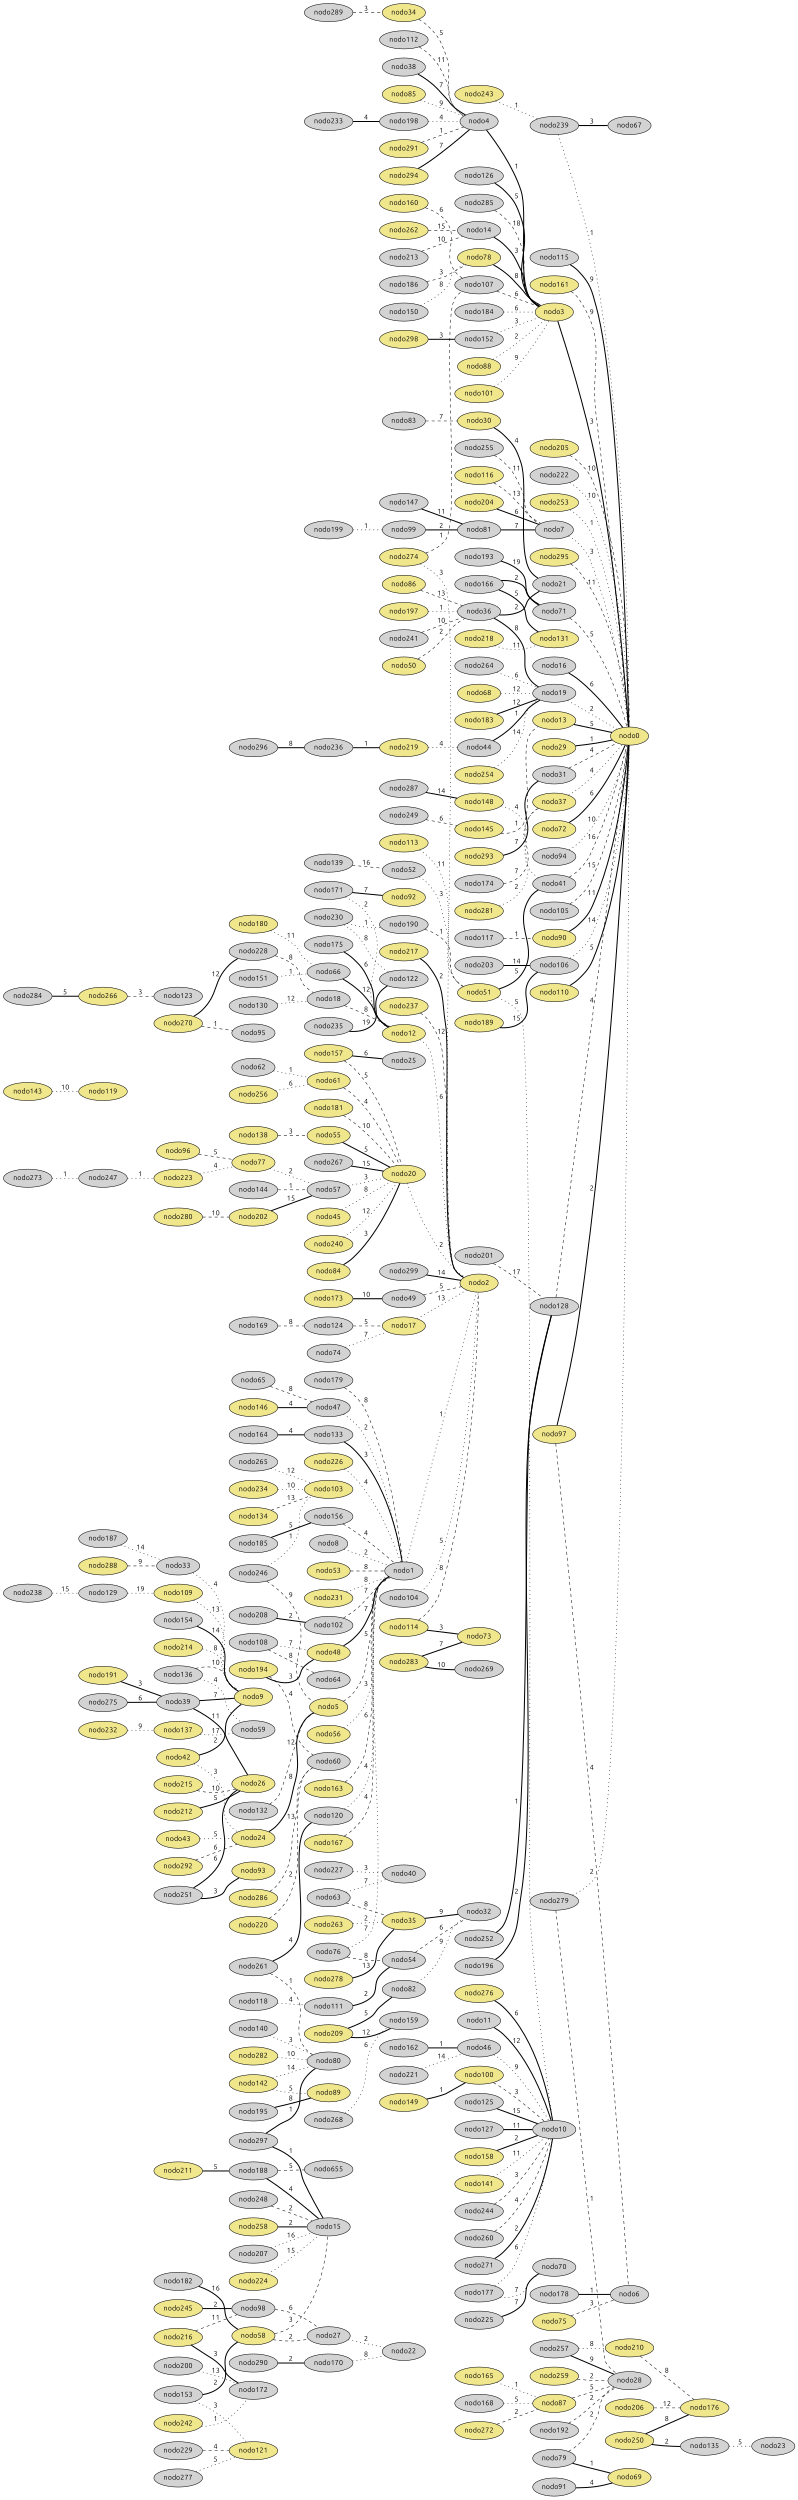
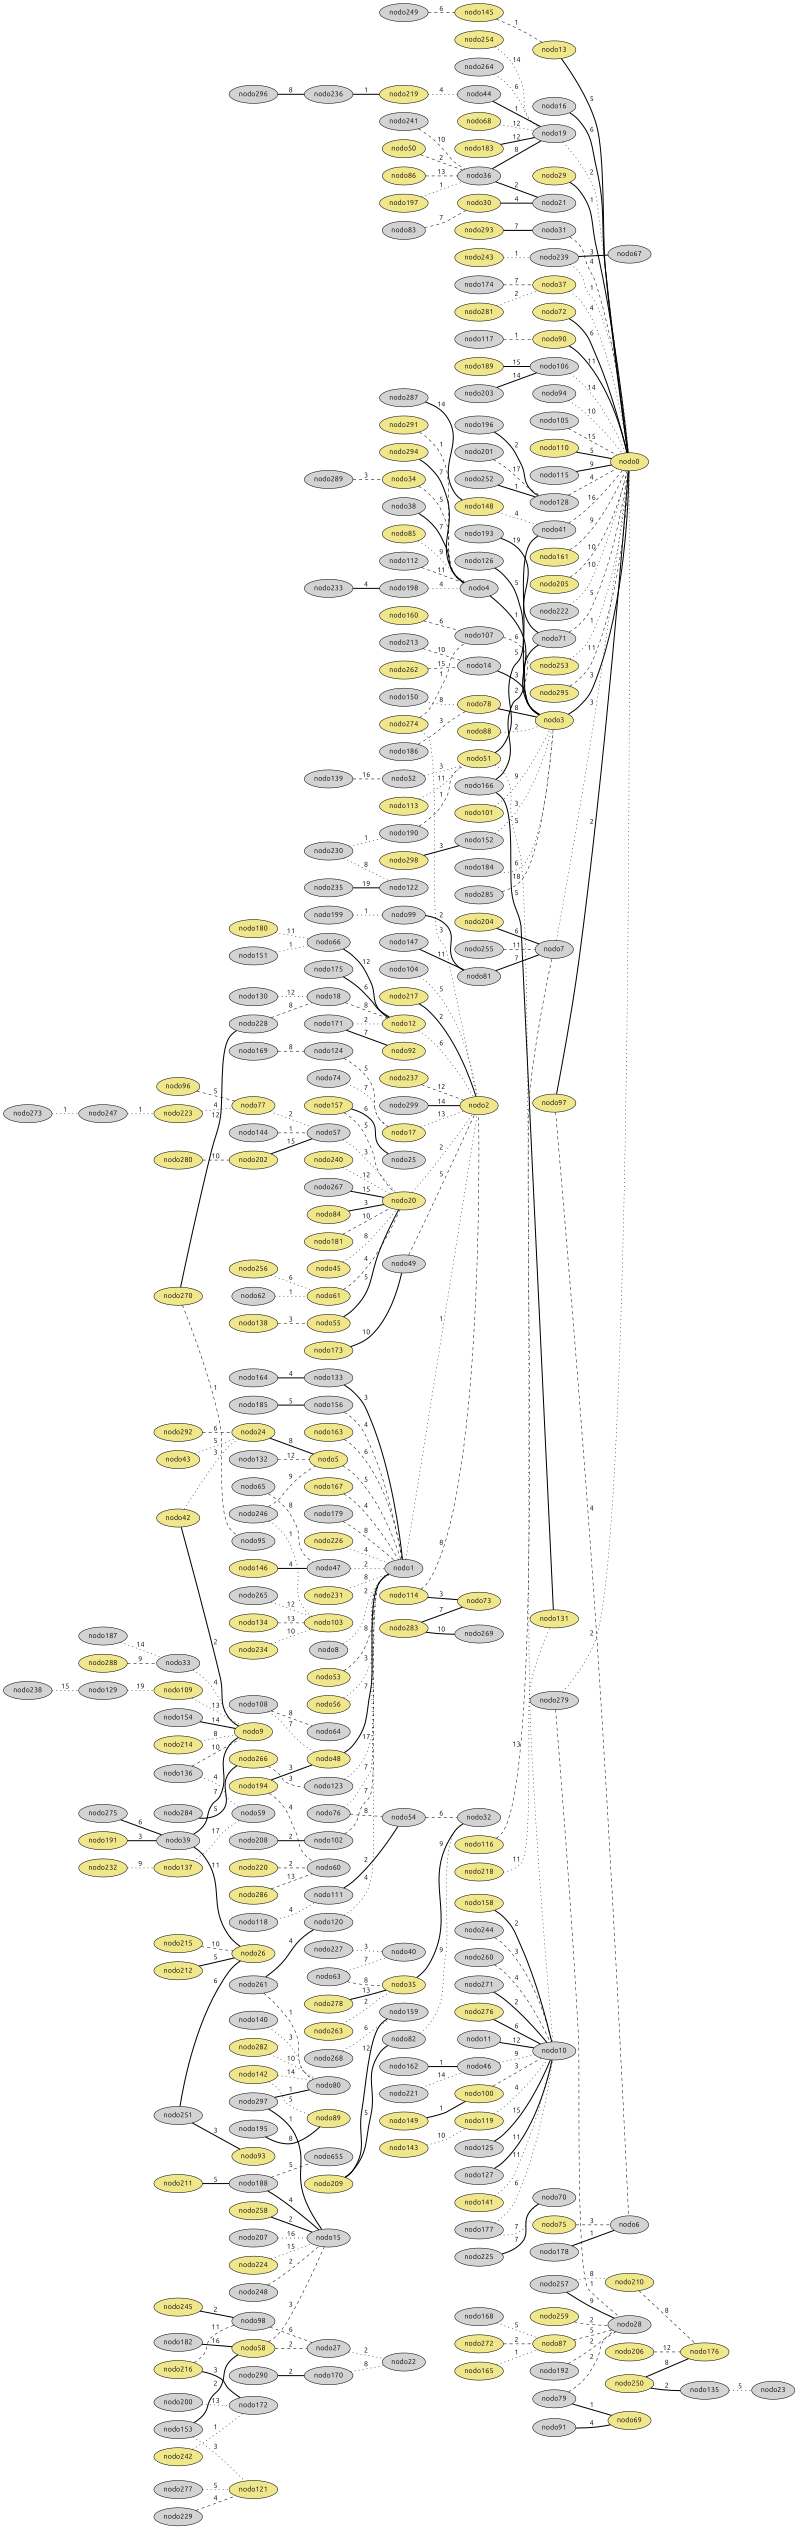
edge "nodo1" -- "nodo123": added, label "17"
edge "nodo10" -- "nodo119": added, label "4"
